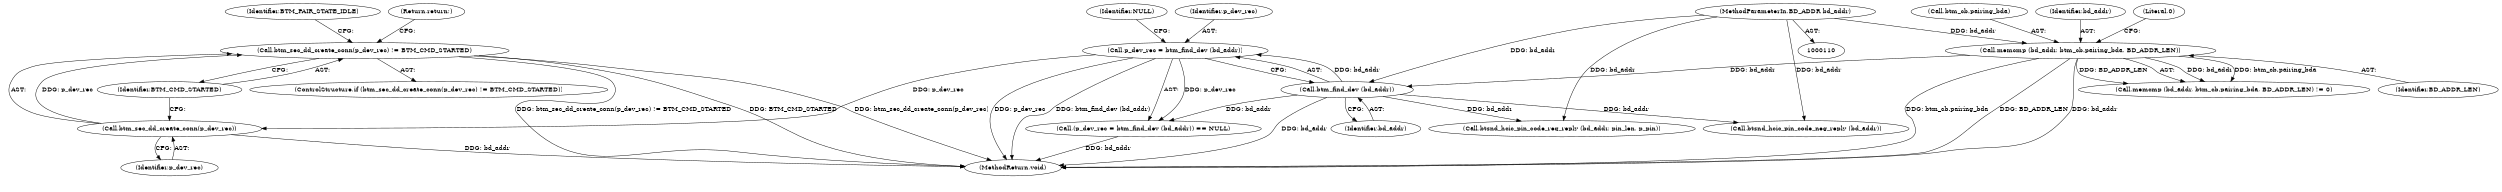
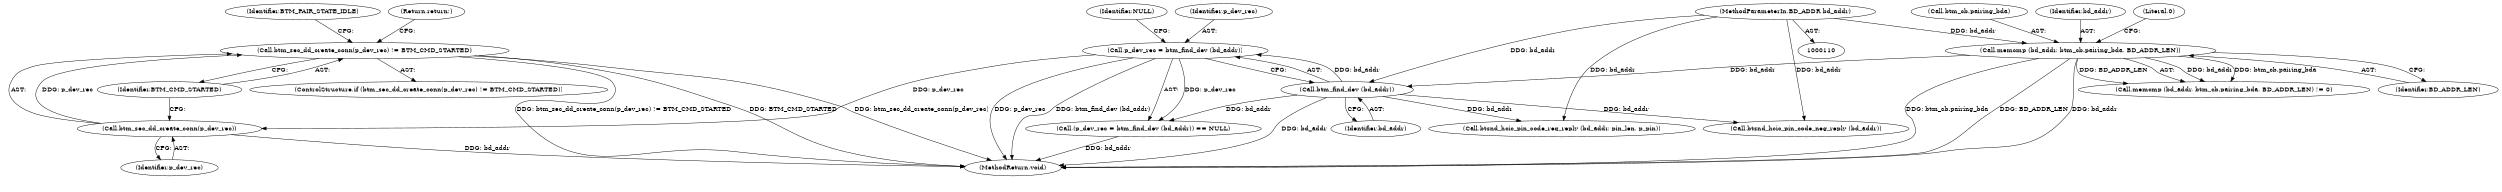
edge "(Call,memcmp (bd_addr, btm_cb.pairing_bda, BD_ADDR_LEN))" -> "(Identifier,BD_ADDR_LEN)": added, label "CFG:"
